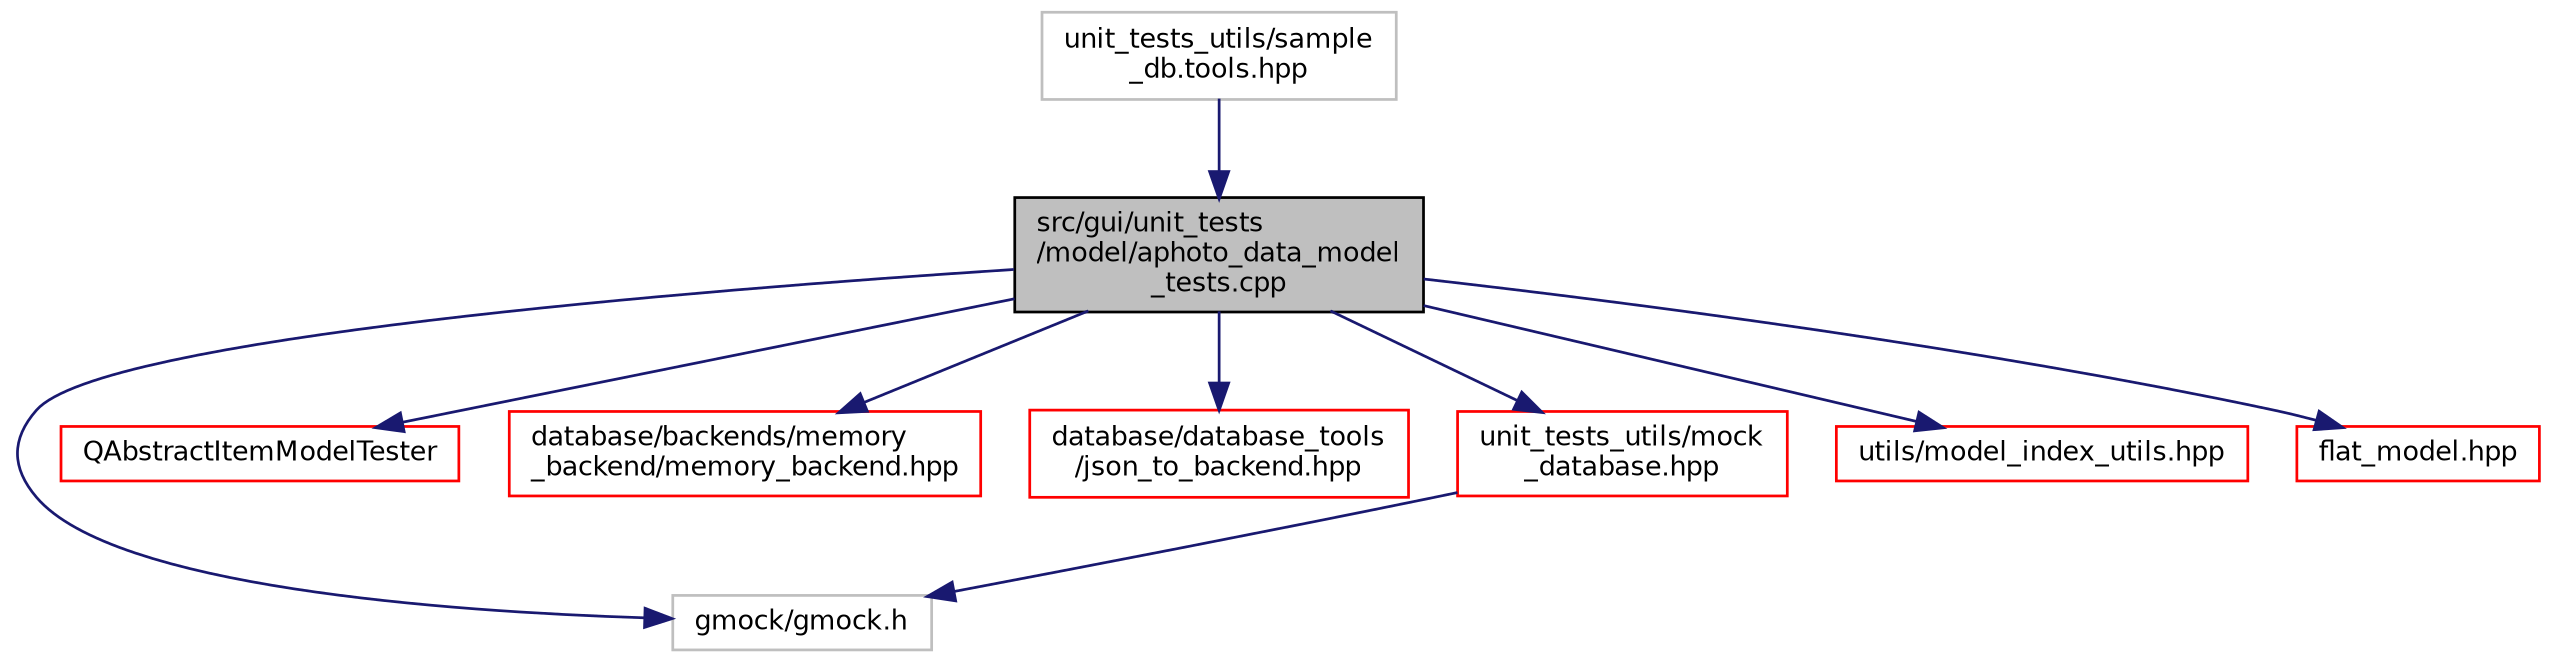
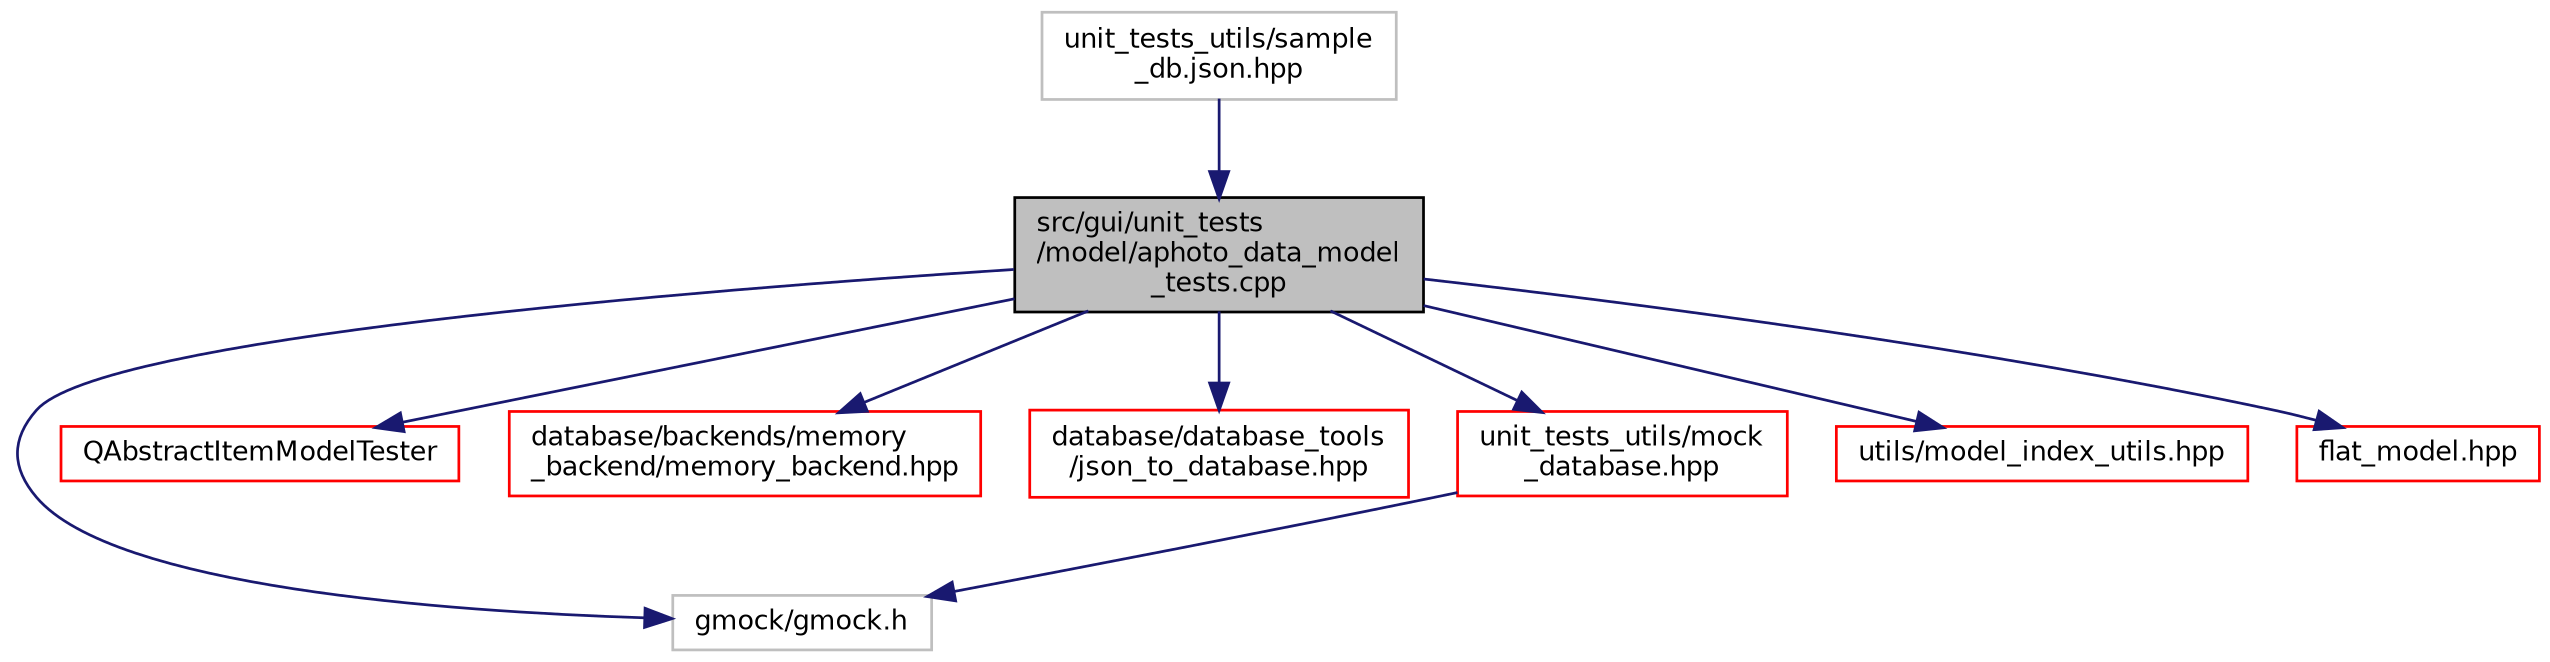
node "unit_tests_utils/sample _db.tools.hpp": label "unit_tests_utils/sample _db.tools.hpp" -> "unit_tests_utils/sample _db.json.hpp"
node "database/database_tools /json_to_backend.hpp": label "database/database_tools /json_to_backend.hpp" -> "database/database_tools /json_to_database.hpp"
